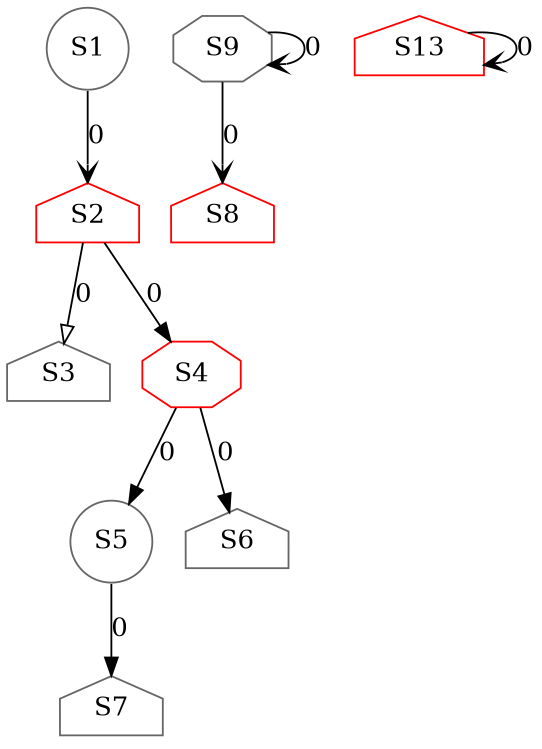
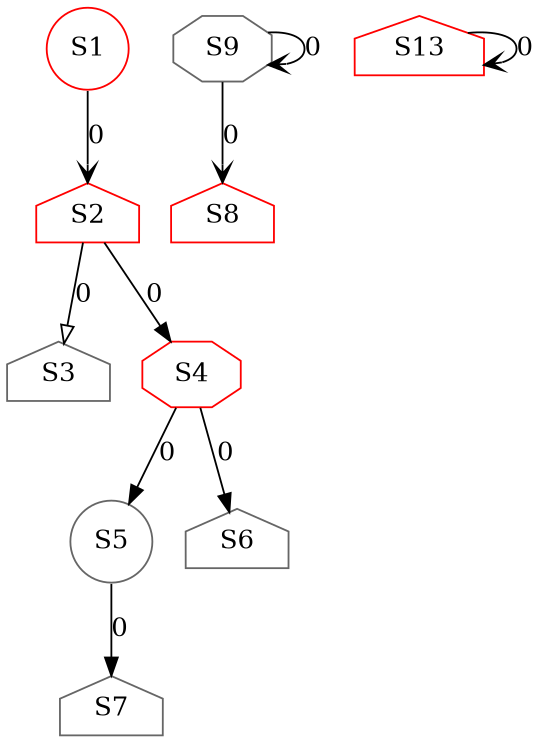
node "S1": color gray40 -> red
